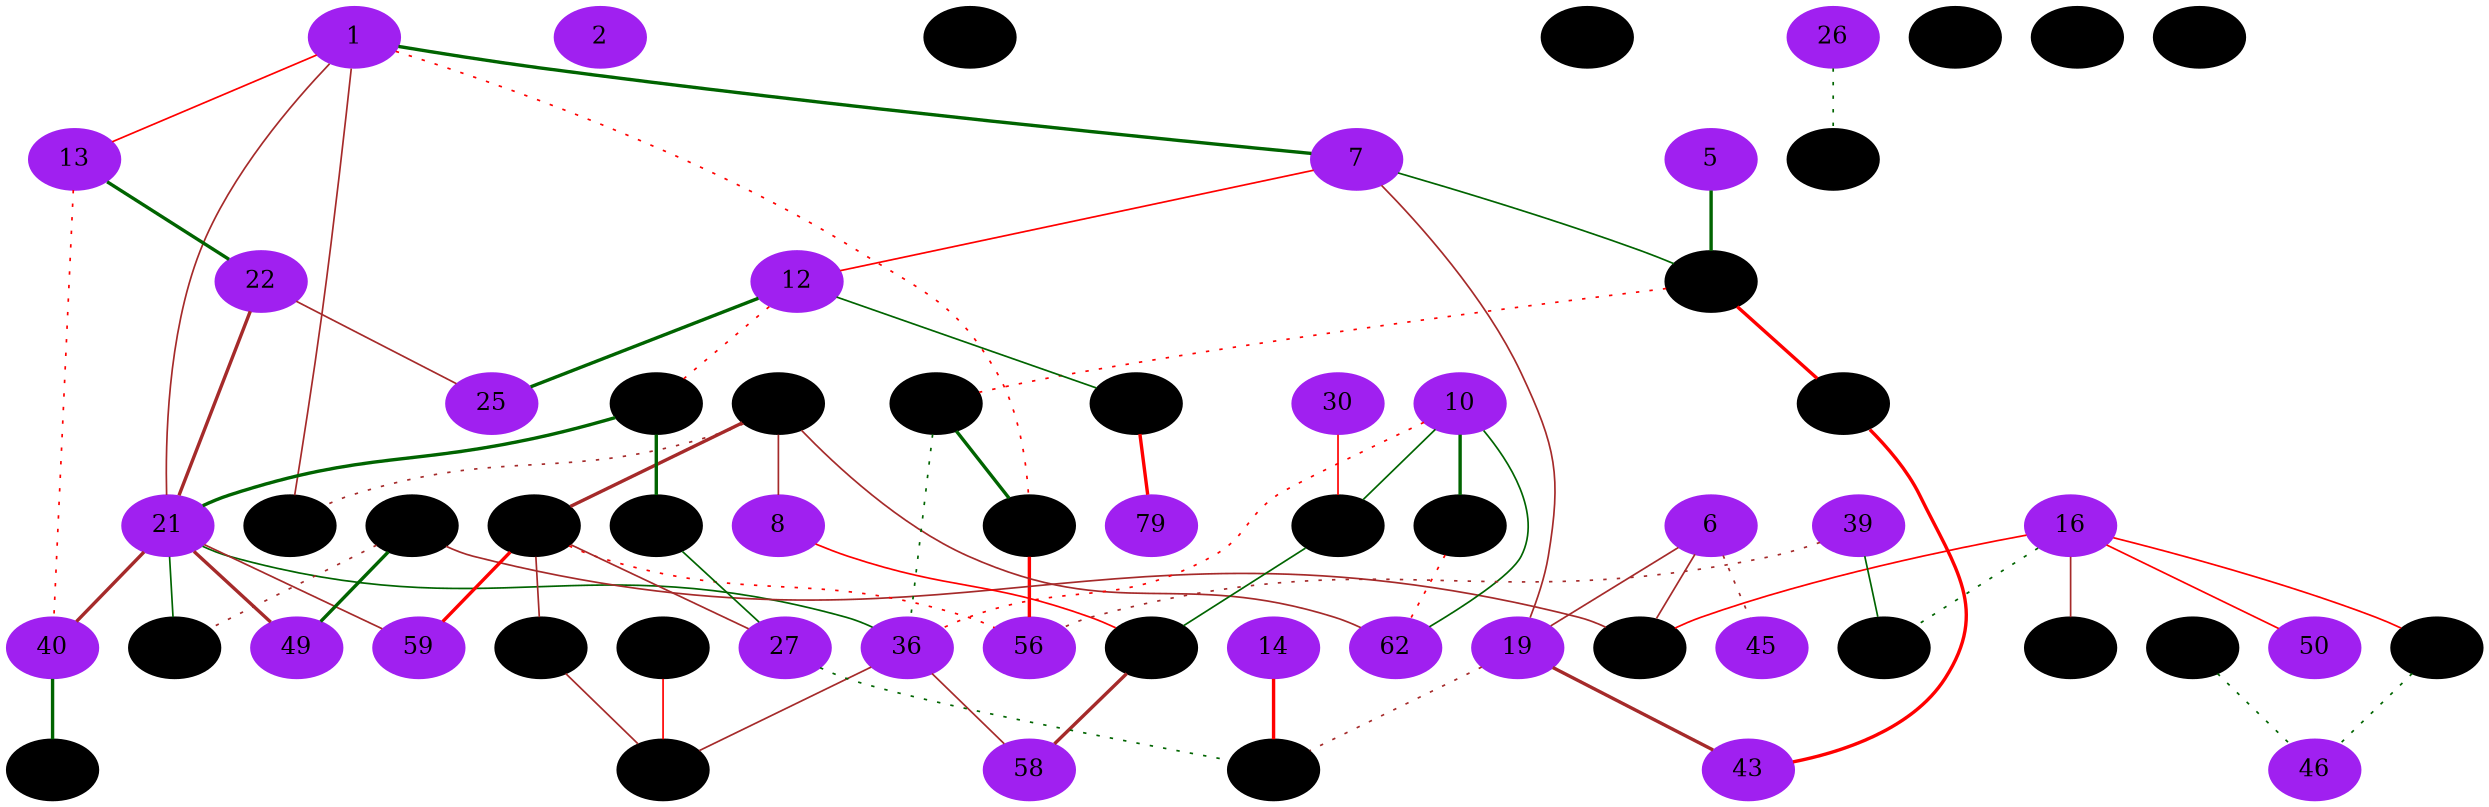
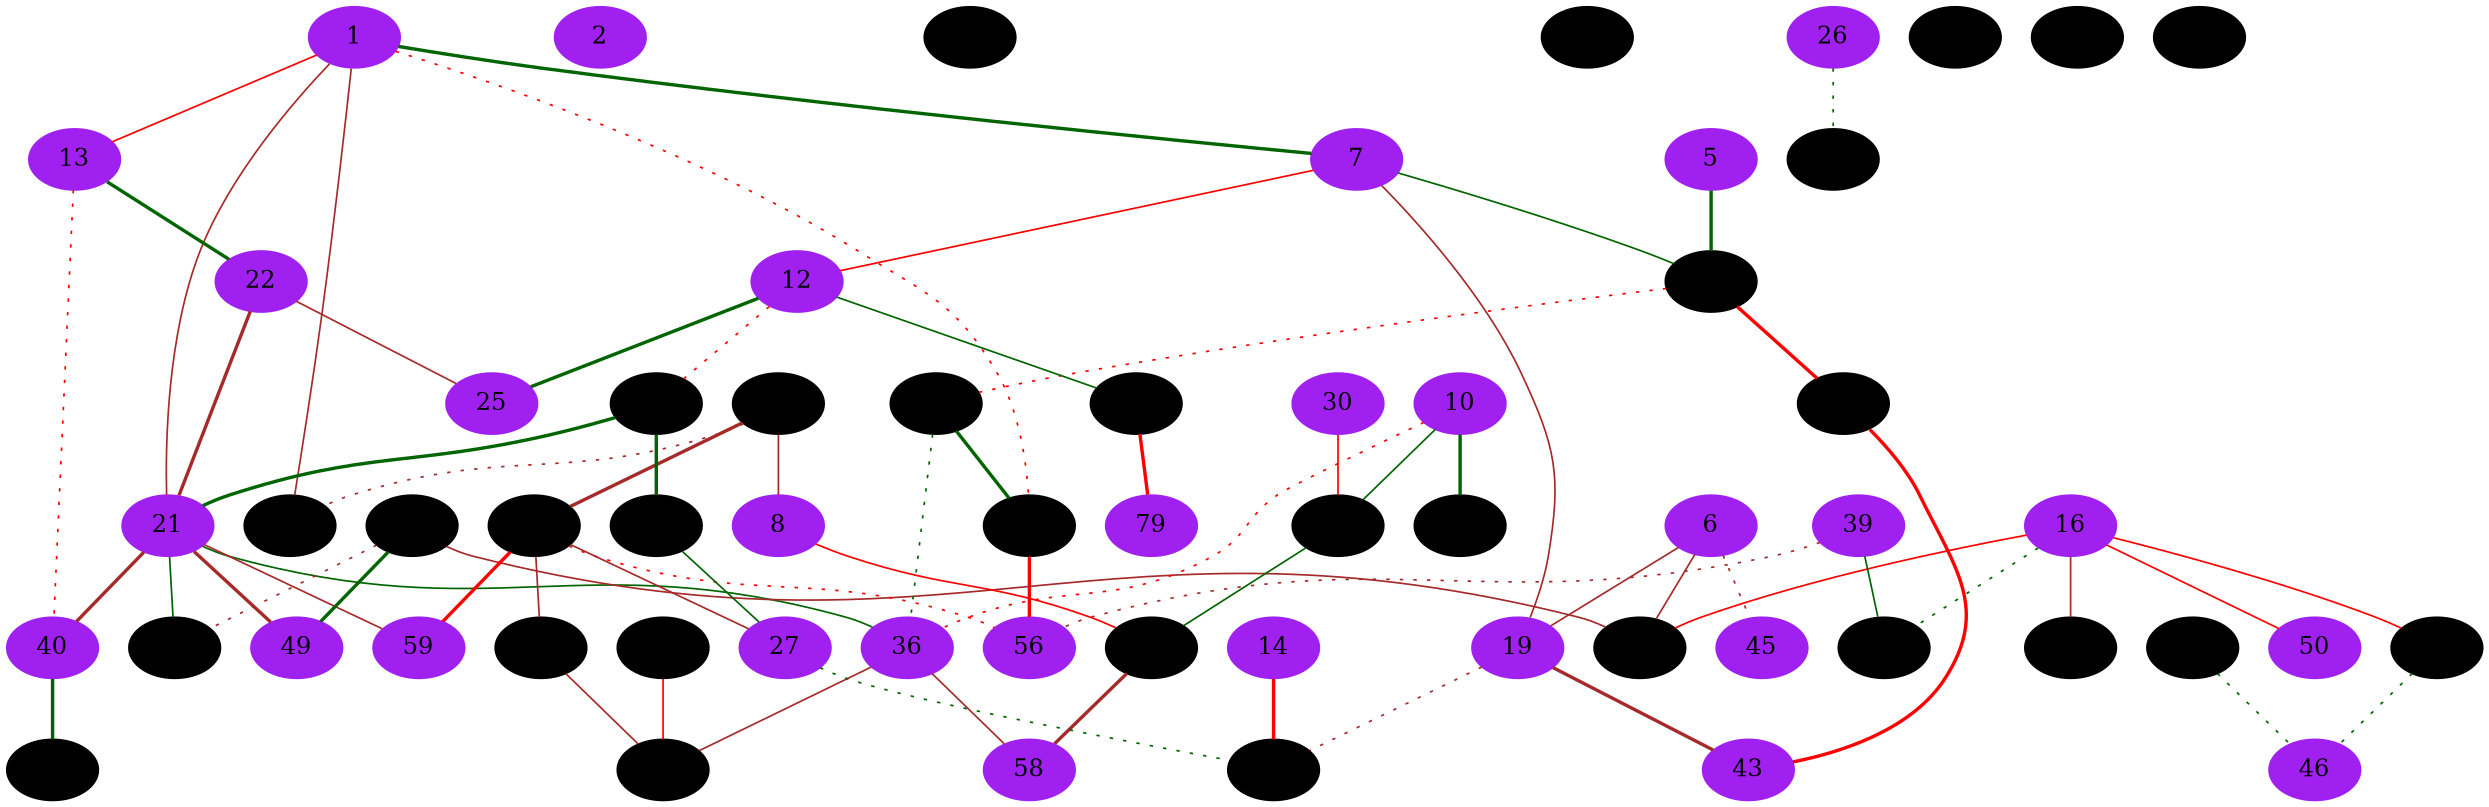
node "62": removed
